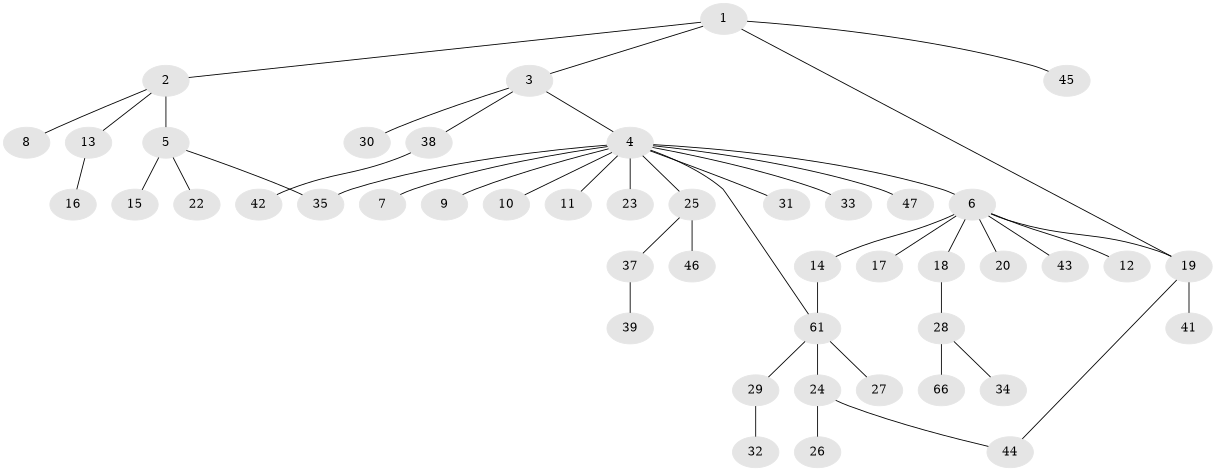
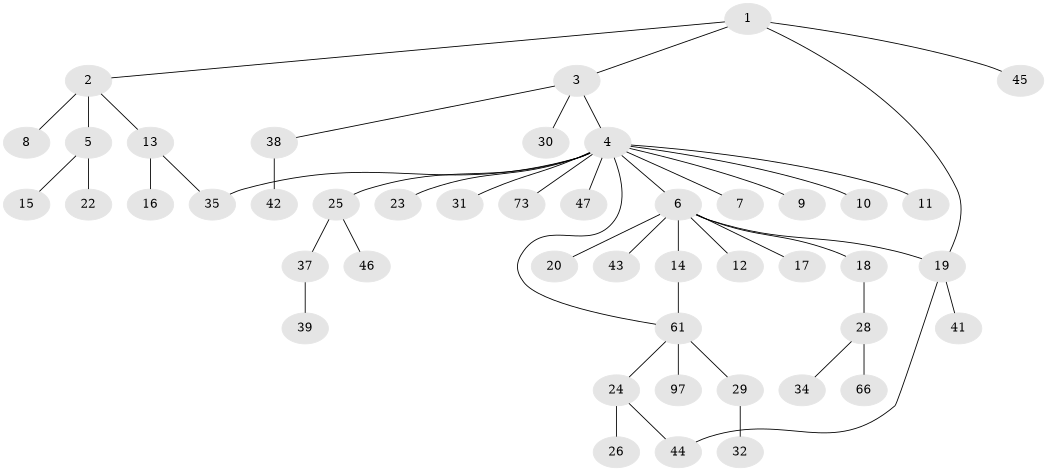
edge "5" -- "35": now "13" -- "35"
node "33": label "33" -> "73"
node "27": label "27" -> "97"
